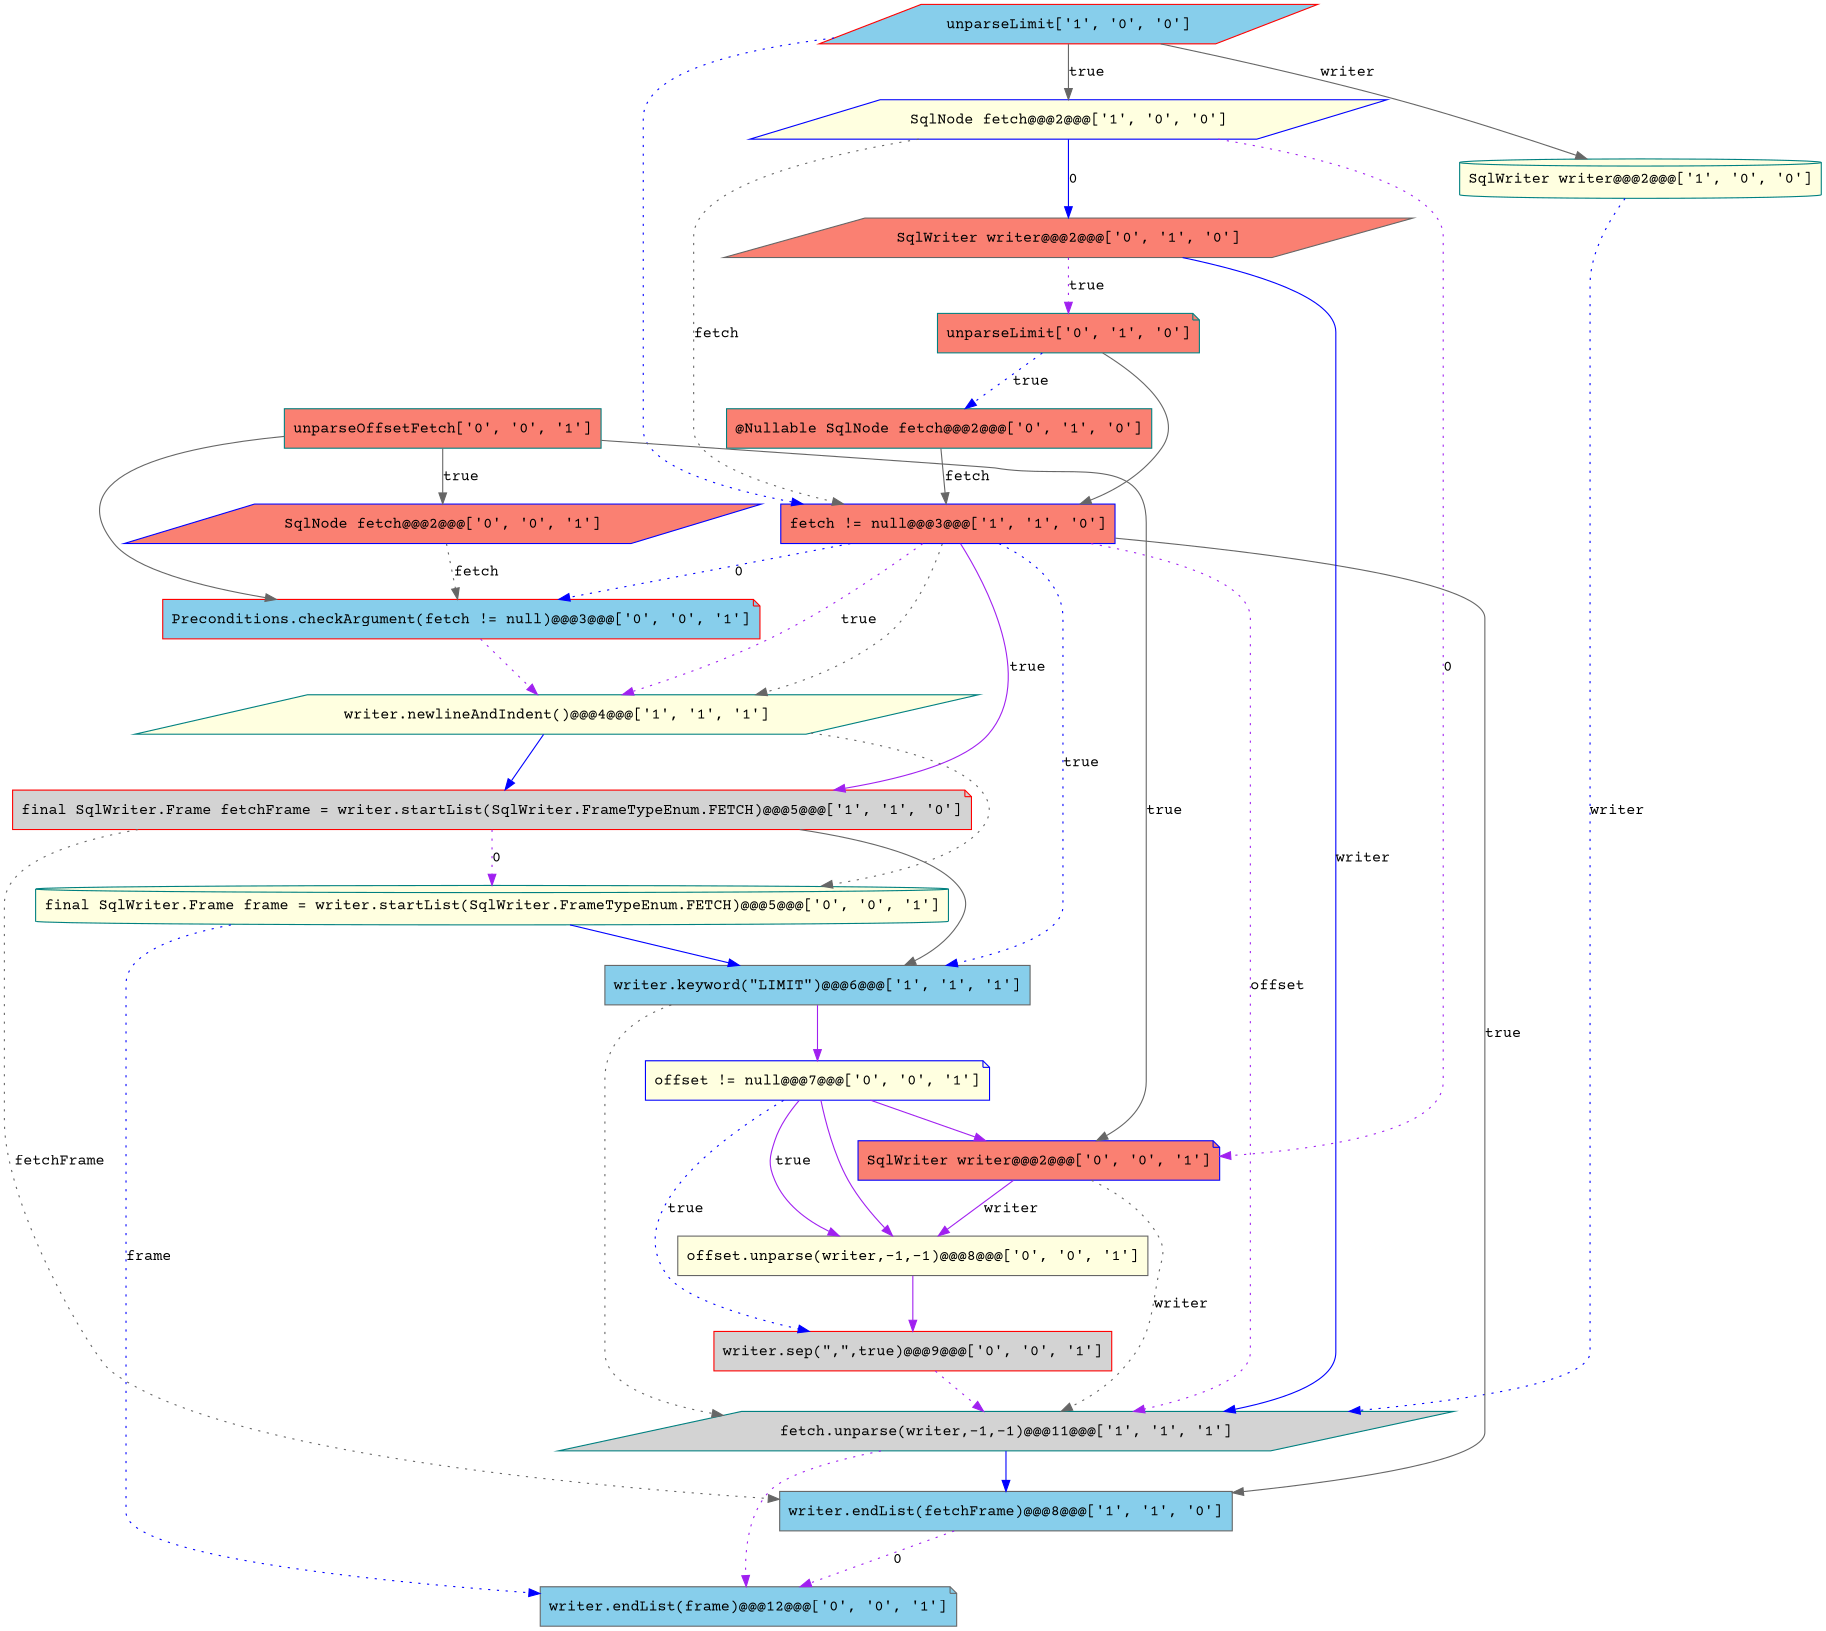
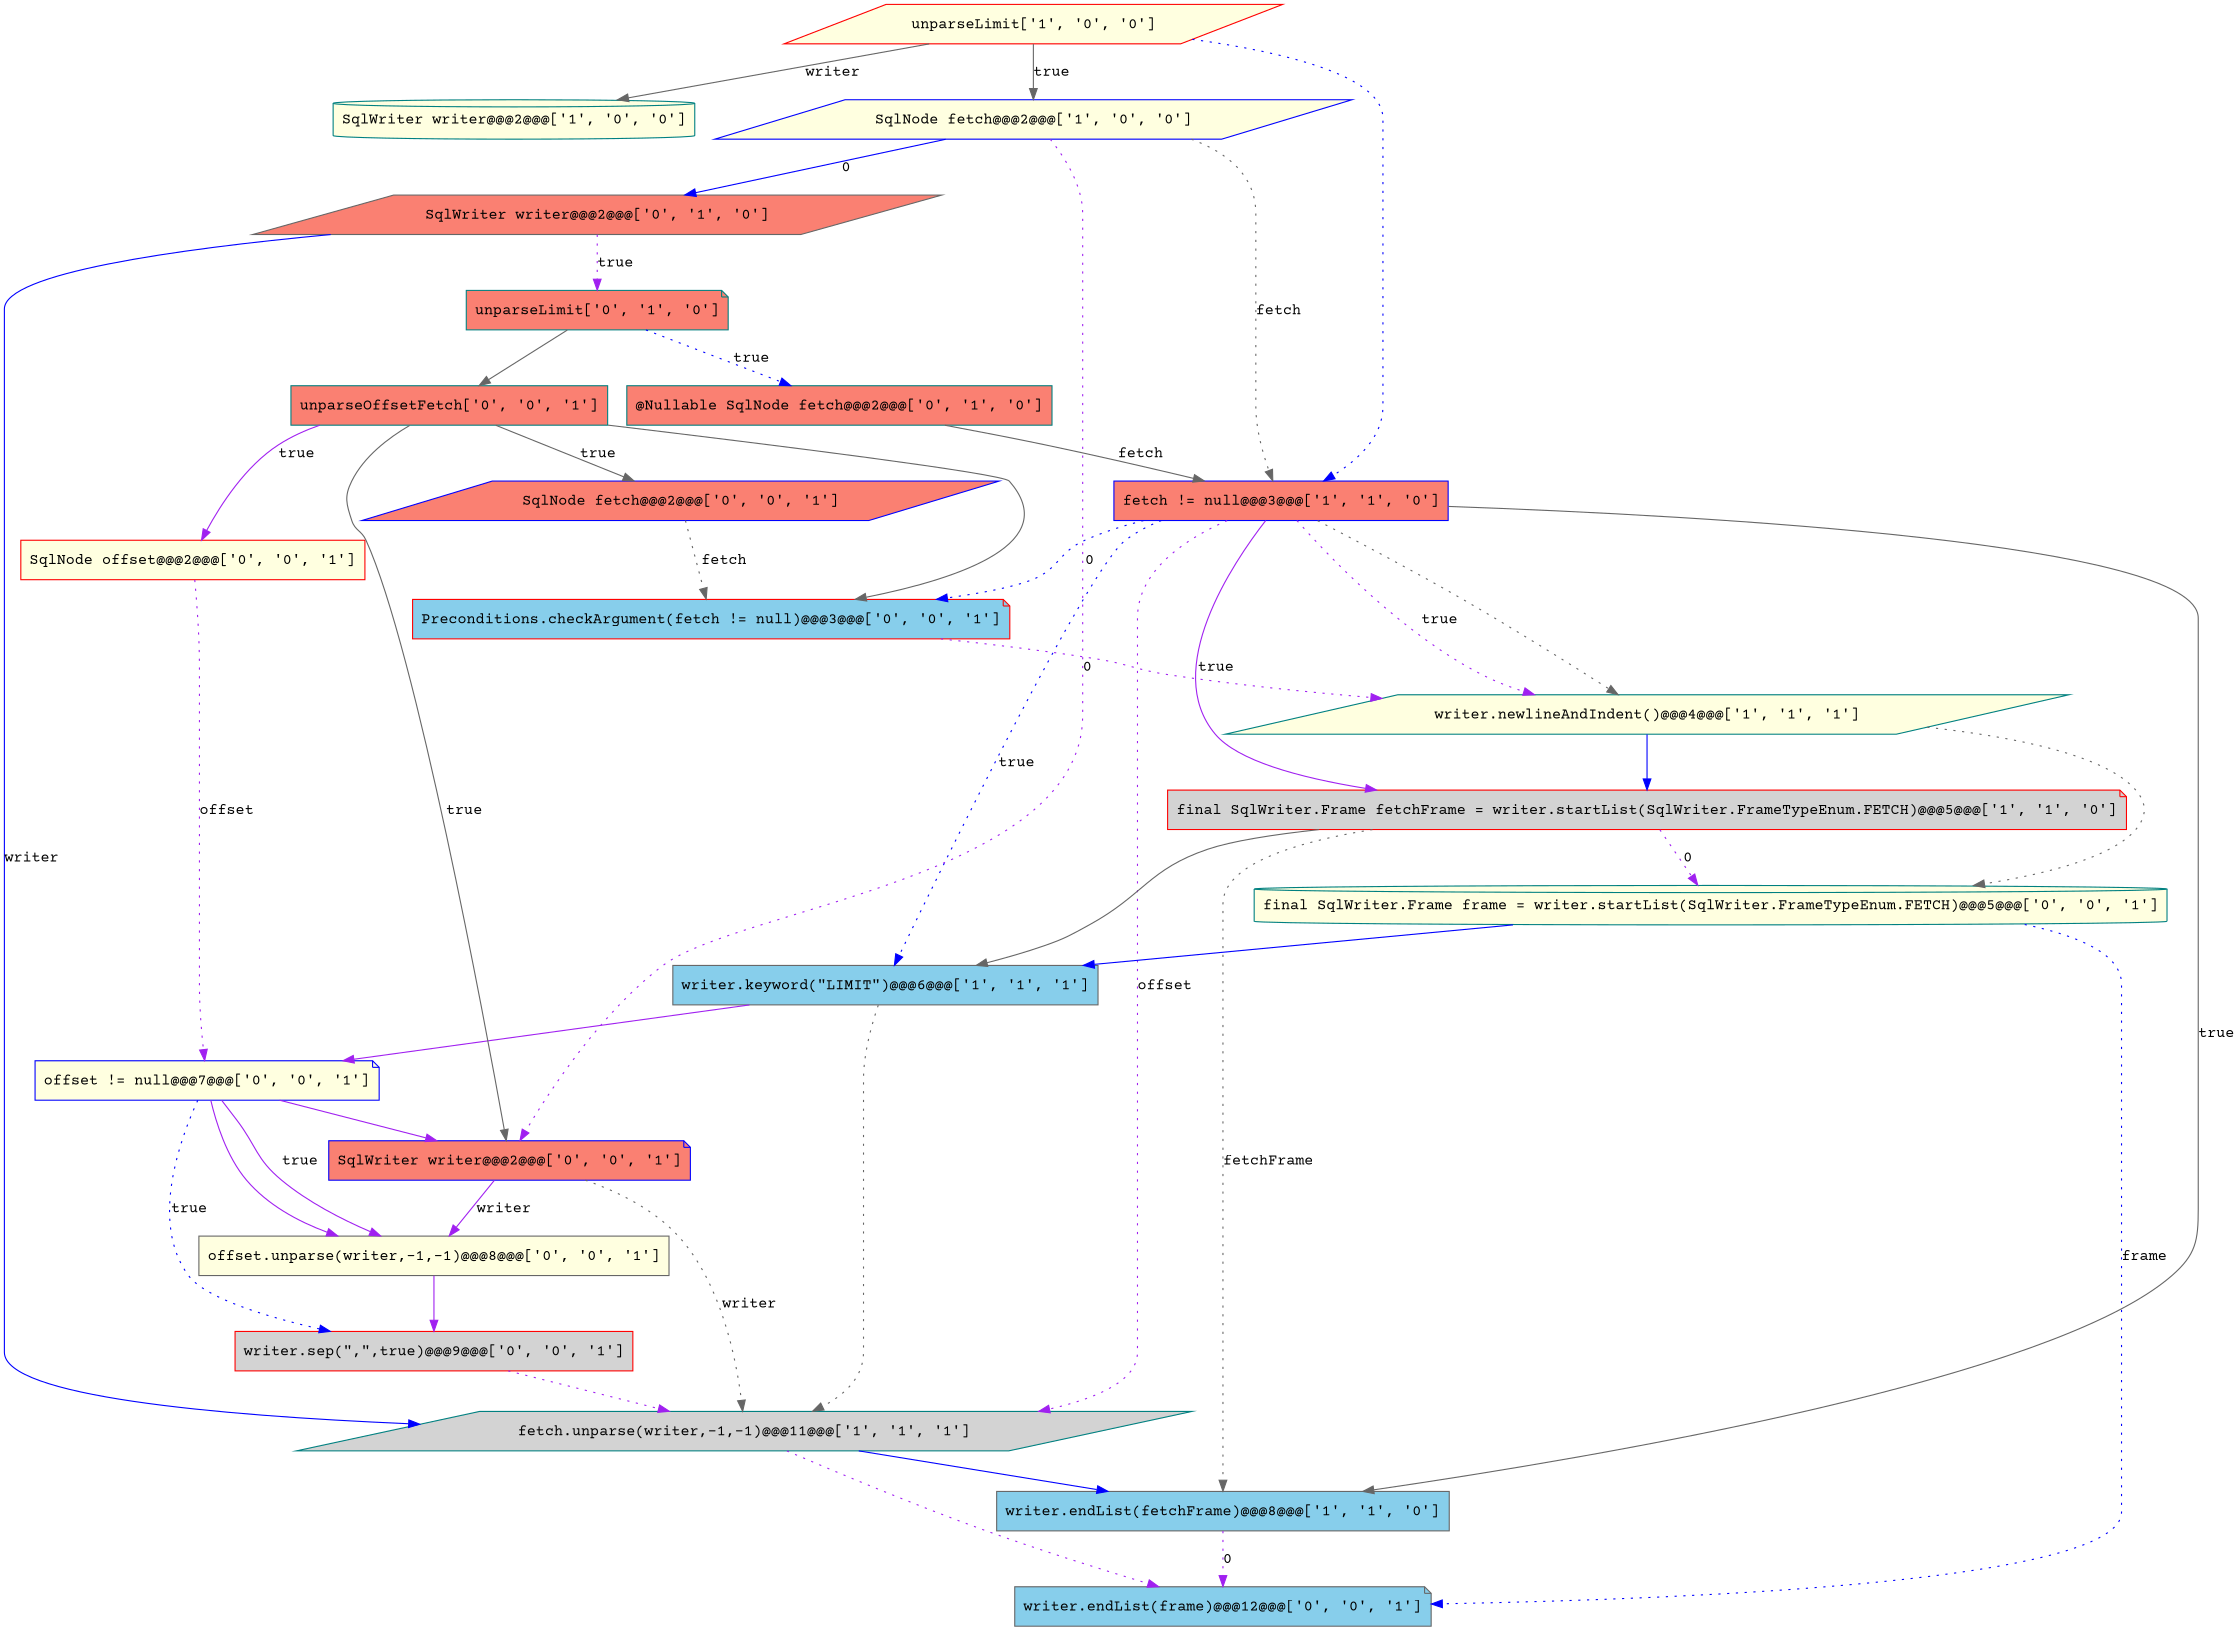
node "unparseLimit['1', '0', '0']": fillcolor skyblue -> lightyellow
edge "unparseLimit['0', '1', '0']" -> "fetch != null@@@3@@@['1', '1', '0']": now "unparseLimit['0', '1', '0']" -> "unparseOffsetFetch['0', '0', '1']"
node "SqlNode offset@@@2@@@['0', '0', '1']": added
edge "SqlWriter writer@@@2@@@['1', '0', '0']" -> "fetch.unparse(writer,-1,-1)@@@11@@@['1', '1', '1']": removed, label "writer"
